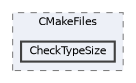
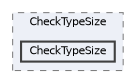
cluster "CMakeFiles": label "CMakeFiles" -> "CheckTypeSize"
